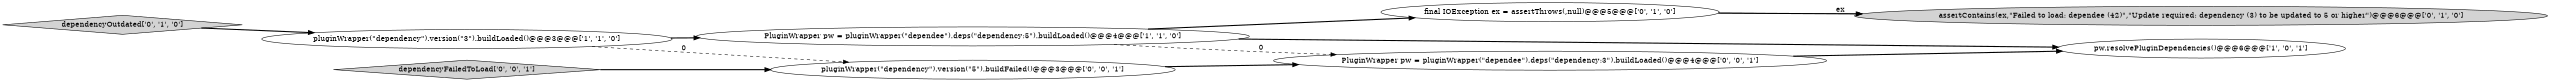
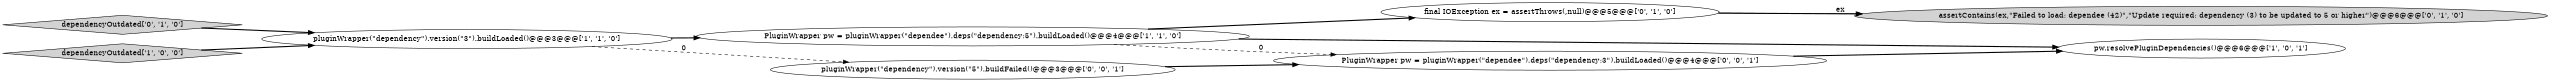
node "dependencyOutdated['1', '0', '0']": added
node "dependencyFailedToLoad['0', '0', '1']": removed
